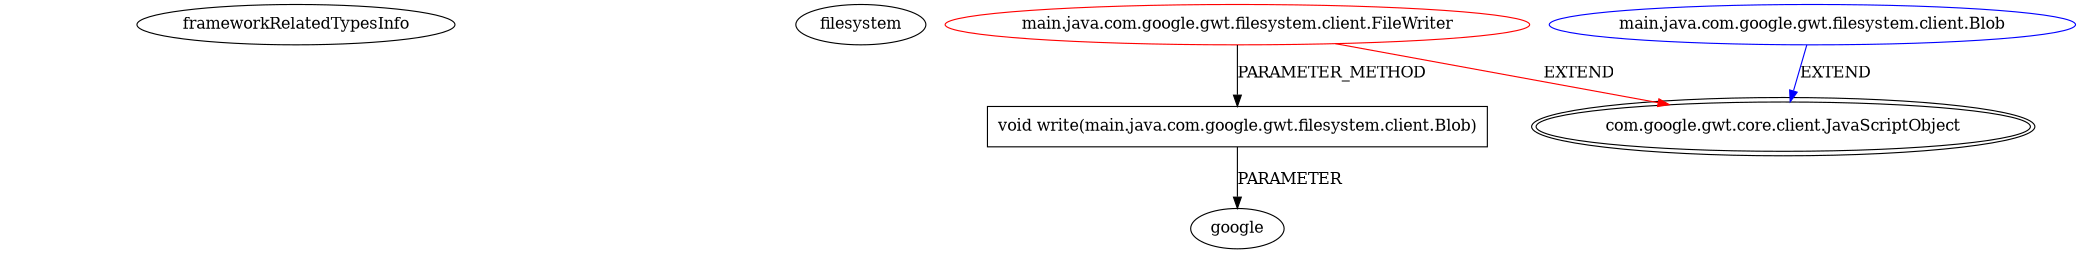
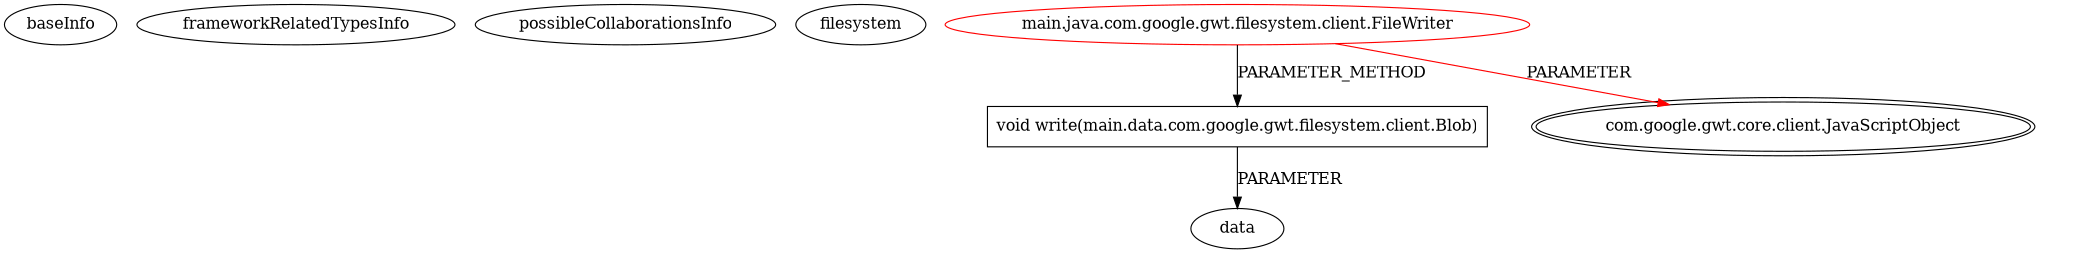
node "baseInfo": added
node "possibleCollaborationsInfo": added
node "main.java.com.google.gwt.filesystem.client.Blob": removed
edge "main.java.com.google.gwt.filesystem.client.FileWriter" -> "com.google.gwt.core.client.JavaScriptObject": label "EXTEND" -> "PARAMETER"
node "void write(main.java.com.google.gwt.filesystem.client.Blob)": label "void write(main.java.com.google.gwt.filesystem.client.Blob)" -> "void write(main.data.com.google.gwt.filesystem.client.Blob)"
node "google": label "google" -> "data"
